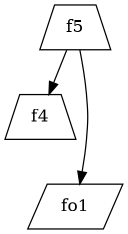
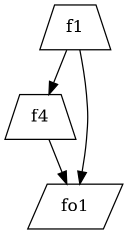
node "f5": label "f5" -> "f1"
edge "f4" -> "fo1": added
